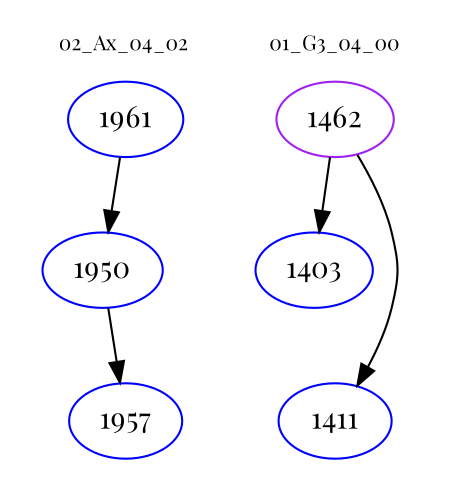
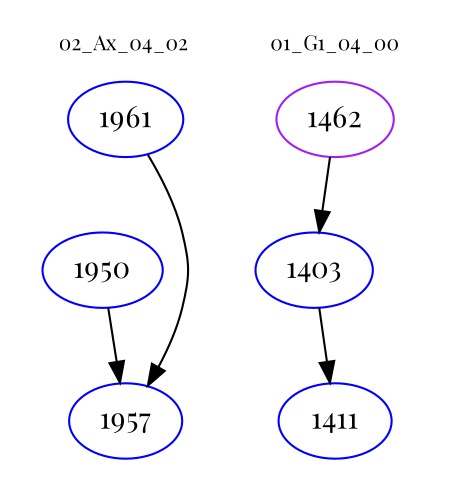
cluster "01_G3_04_00": label "01_G3_04_00" -> "01_G1_04_00"
edge "1961" -> "1950": now "1961" -> "1957"
edge "1462" -> "1411": now "1403" -> "1411"
